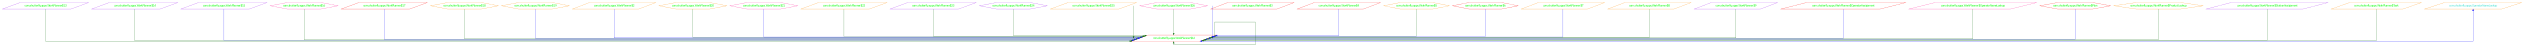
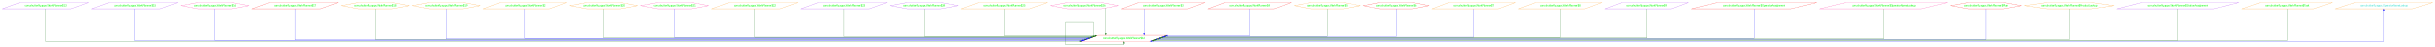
node "com.shutterfly.apps.WorkPlanner$14": removed
edge "com.shutterfly.apps.WorkPlanner$16" -> "com.shutterfly.apps.WorkPlanner$12": color darkgreen -> blue
